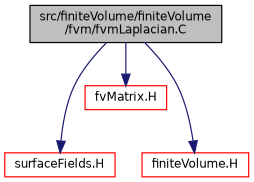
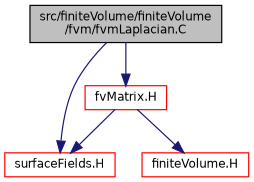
edge "src/finiteVolume/finiteVolume /fvm/fvmLaplacian.C" -> "finiteVolume.H": now "fvMatrix.H" -> "finiteVolume.H"
edge "fvMatrix.H" -> "surfaceFields.H": added
